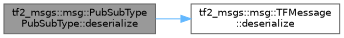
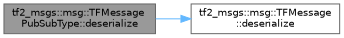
node "tf2_msgs::msg::PubSubType PubSubType::deserialize": label "tf2_msgs::msg::PubSubType PubSubType::deserialize" -> "tf2_msgs::msg::TFMessage PubSubType::deserialize"
